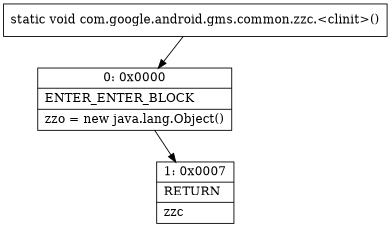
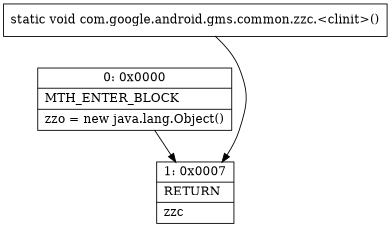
edge "static void com.google.android.gms.common.zzc.<clinit>()" -> "0: 0x0000": now "static void com.google.android.gms.common.zzc.<clinit>()" -> "1: 0x0007"
node "0: 0x0000": text "ENTER_ENTER_BLOCK" -> "MTH_ENTER_BLOCK"
